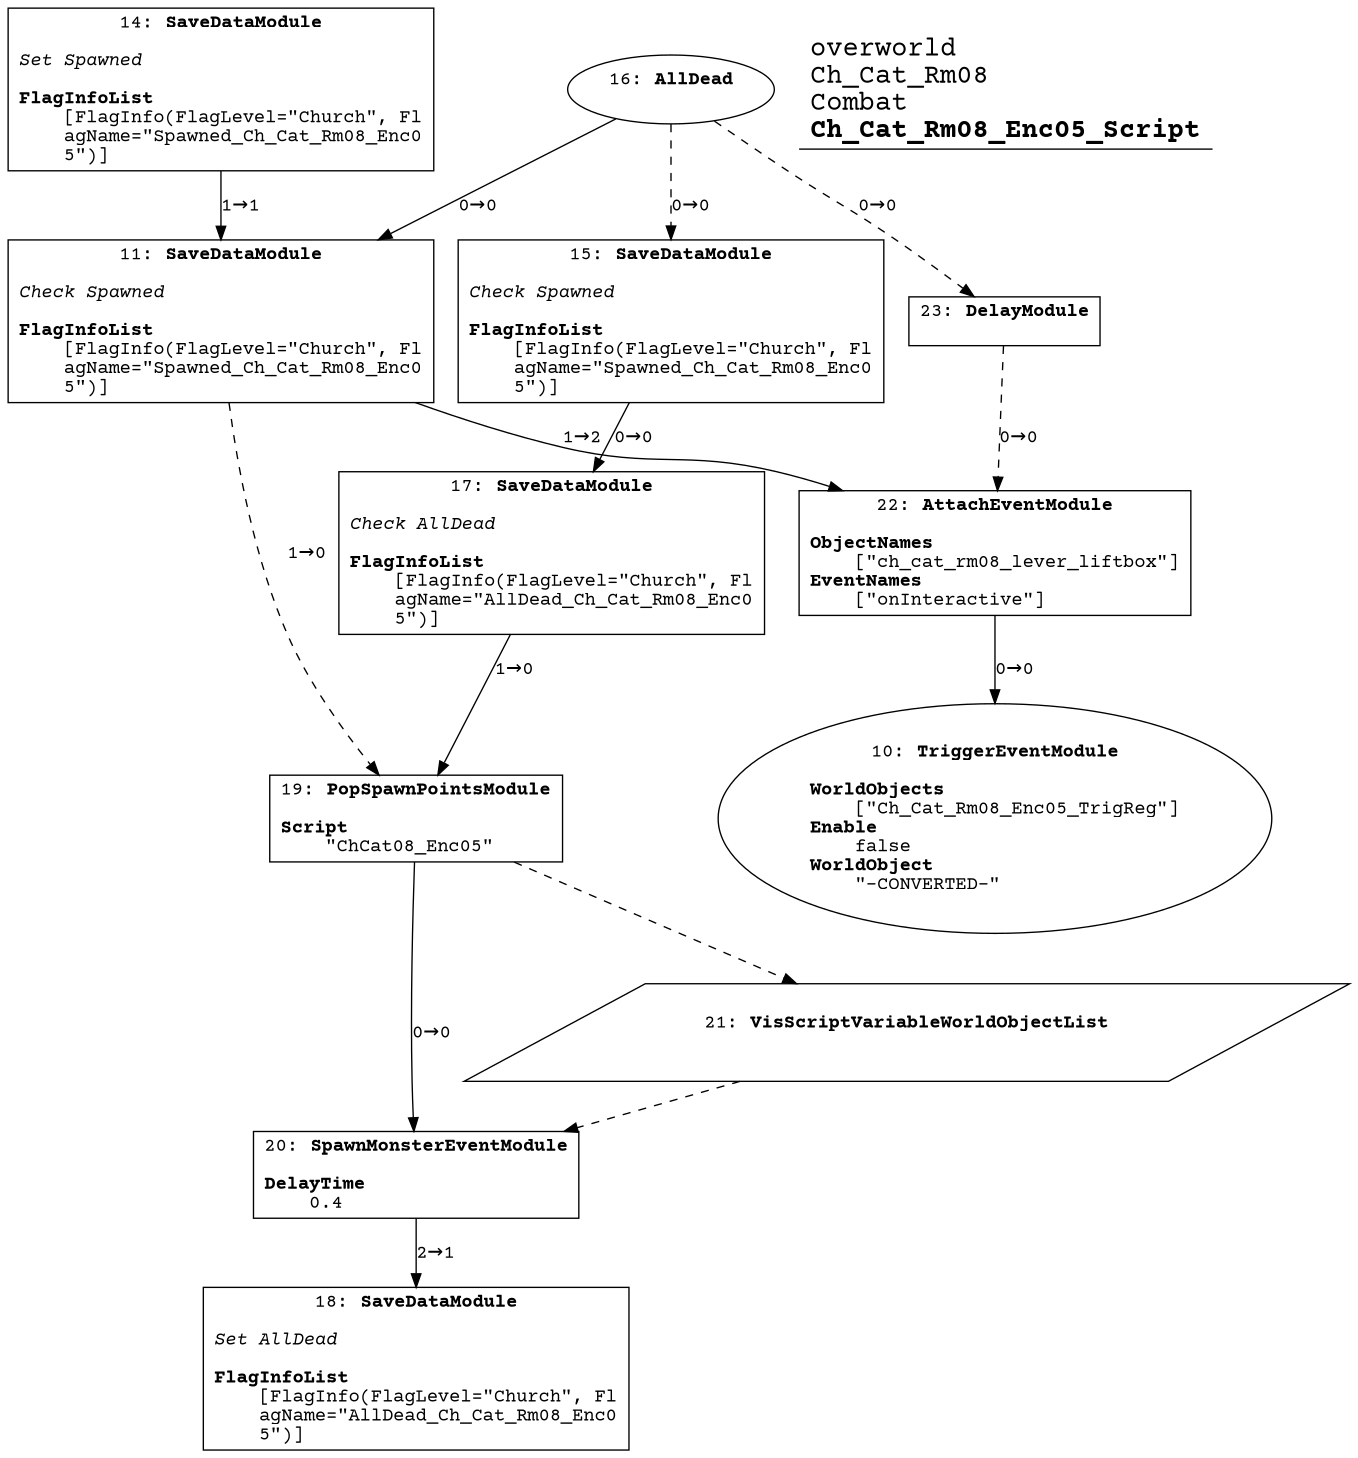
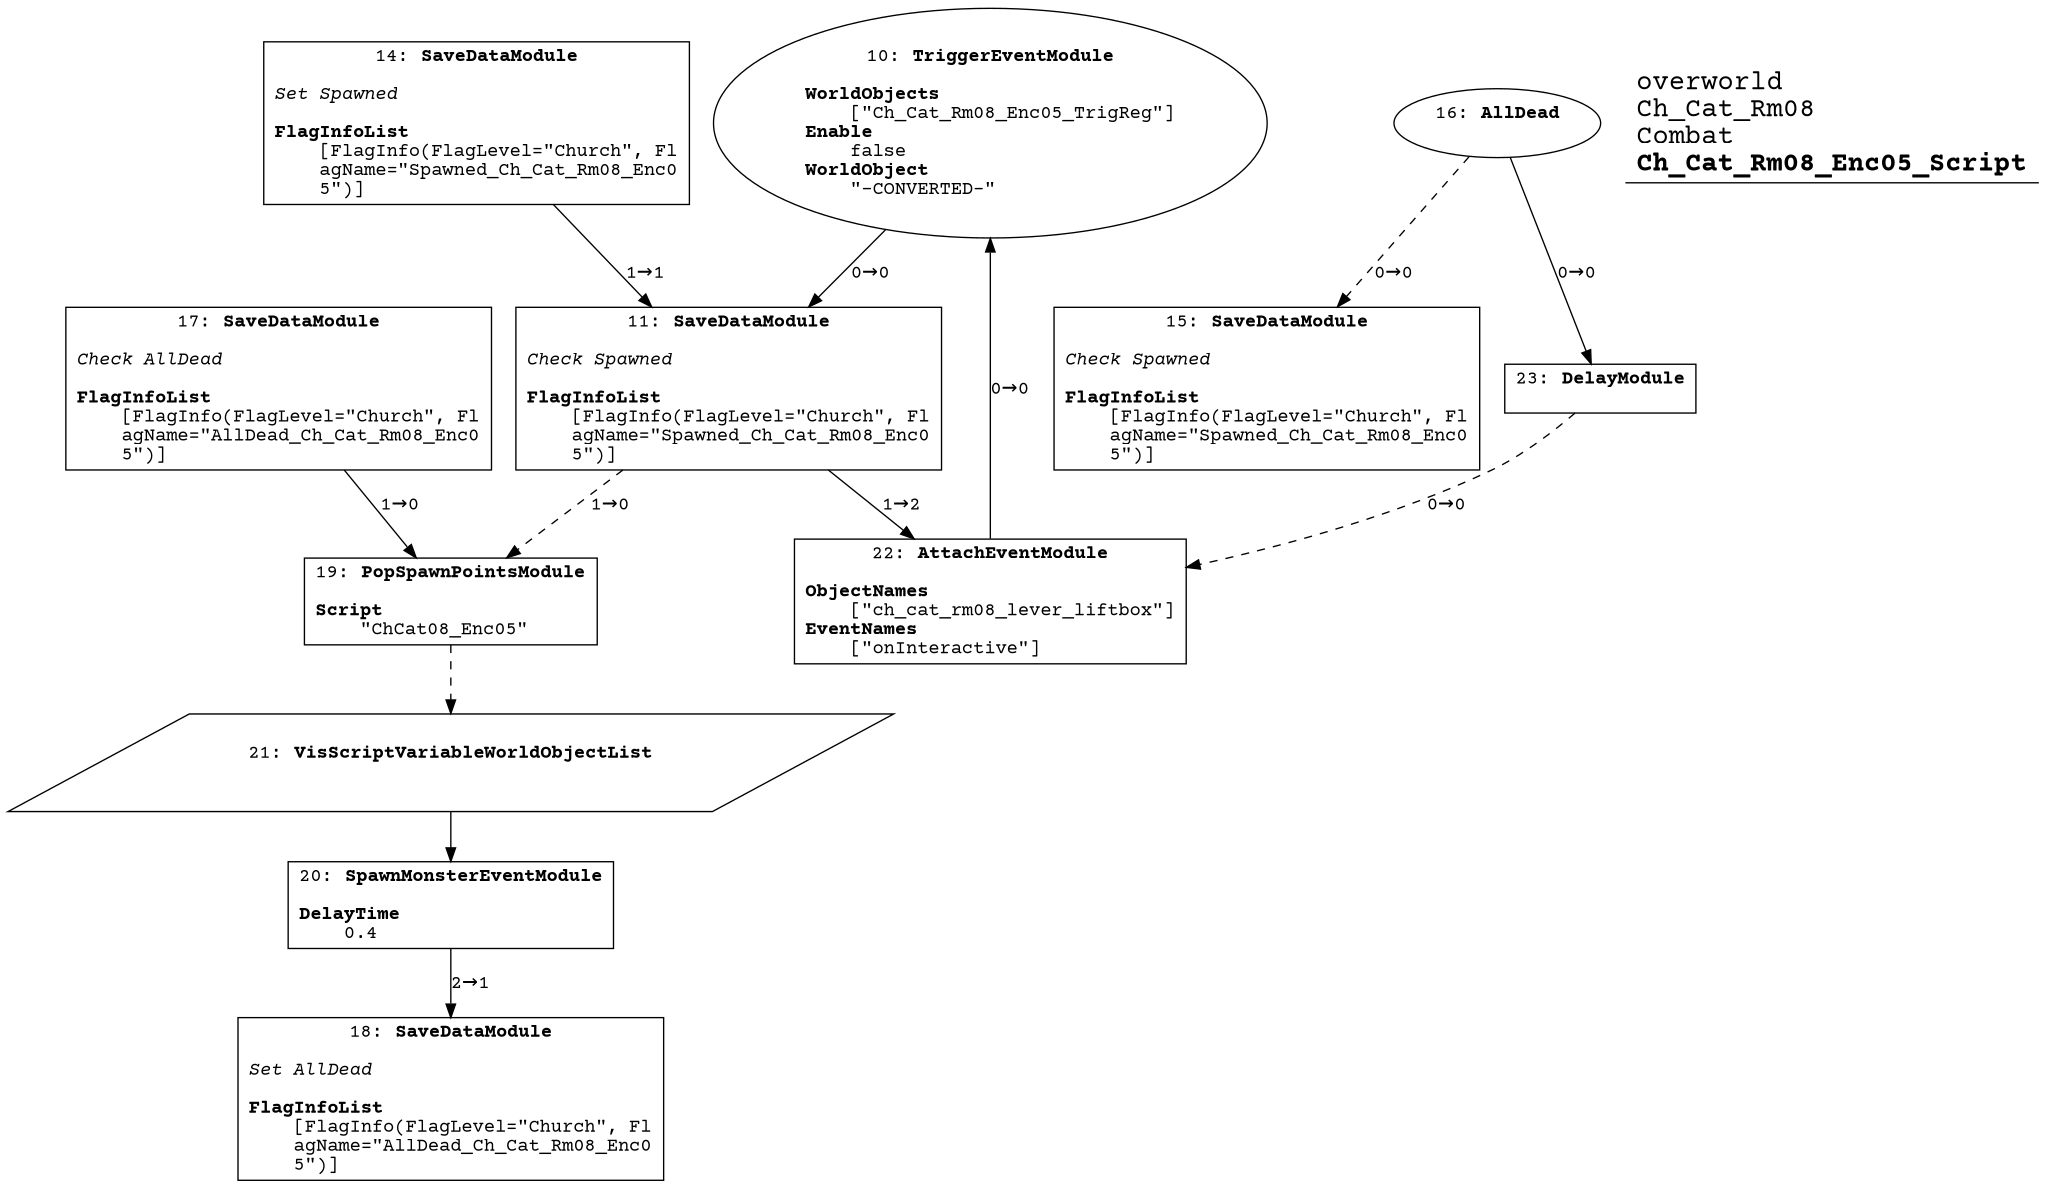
edge "16:" -> "11:": now "10:" -> "11:"
edge "16:" -> "23:": style dashed -> solid
edge "15:" -> "17:": removed, label "0→0"
edge "19:" -> "20:": removed, label "0→0"
edge "21:" -> "20:": style dashed -> solid
